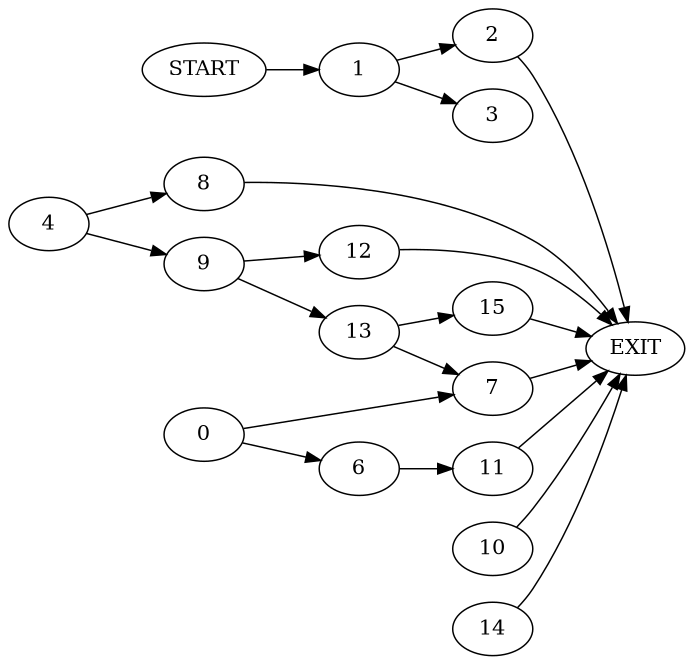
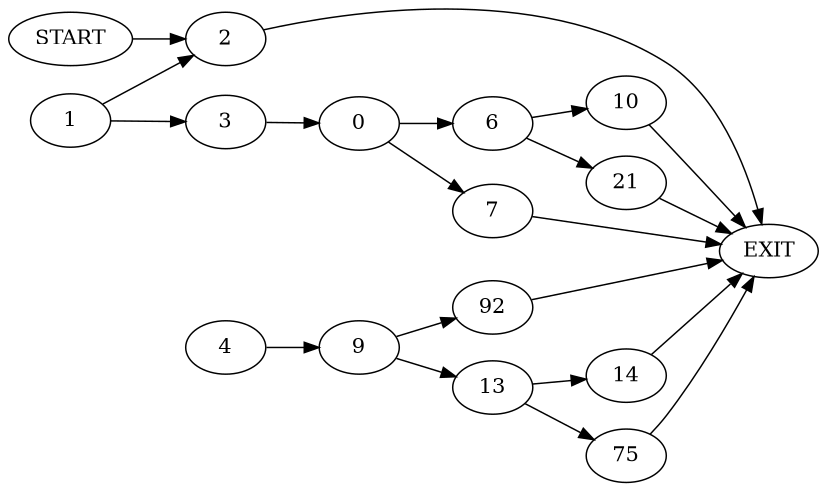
edge "START" -> "1": now "START" -> "2"
edge "6" -> "10": added
edge "3" -> "0": added
node "8": removed
node "12": label "12" -> "92"
node "15": label "15" -> "75"
edge "13" -> "7": now "13" -> "14"
node "11": label "11" -> "21"
